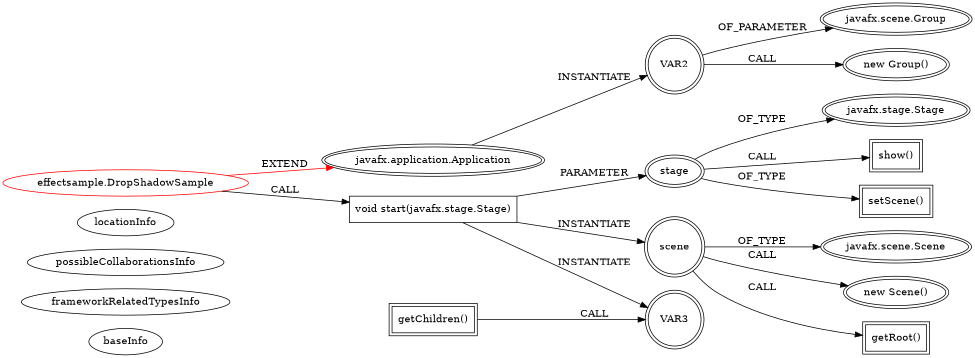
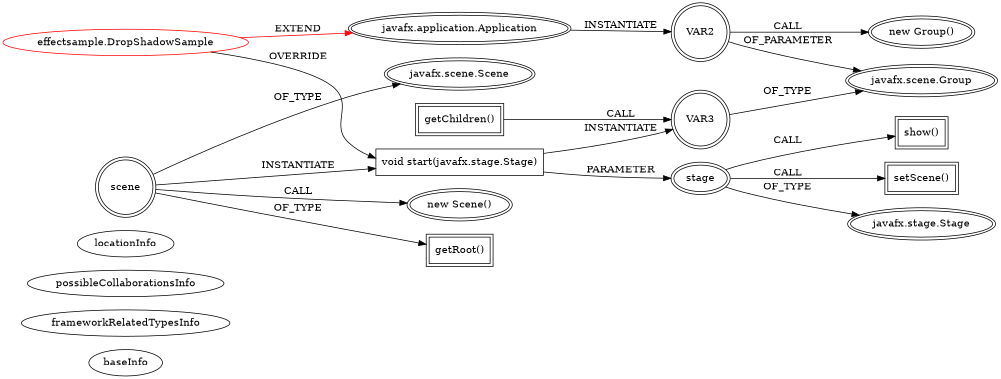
edge "VAR3" -> "javafx.scene.Group": added, label "OF_TYPE"
edge "stage" -> "setScene()": label "OF_TYPE" -> "CALL"
edge "effectsample.DropShadowSample" -> "void start(javafx.stage.Stage)": label "CALL" -> "OVERRIDE"
edge "void start(javafx.stage.Stage)" -> "scene": reversed
edge "scene" -> "getRoot()": label "CALL" -> "OF_TYPE"
